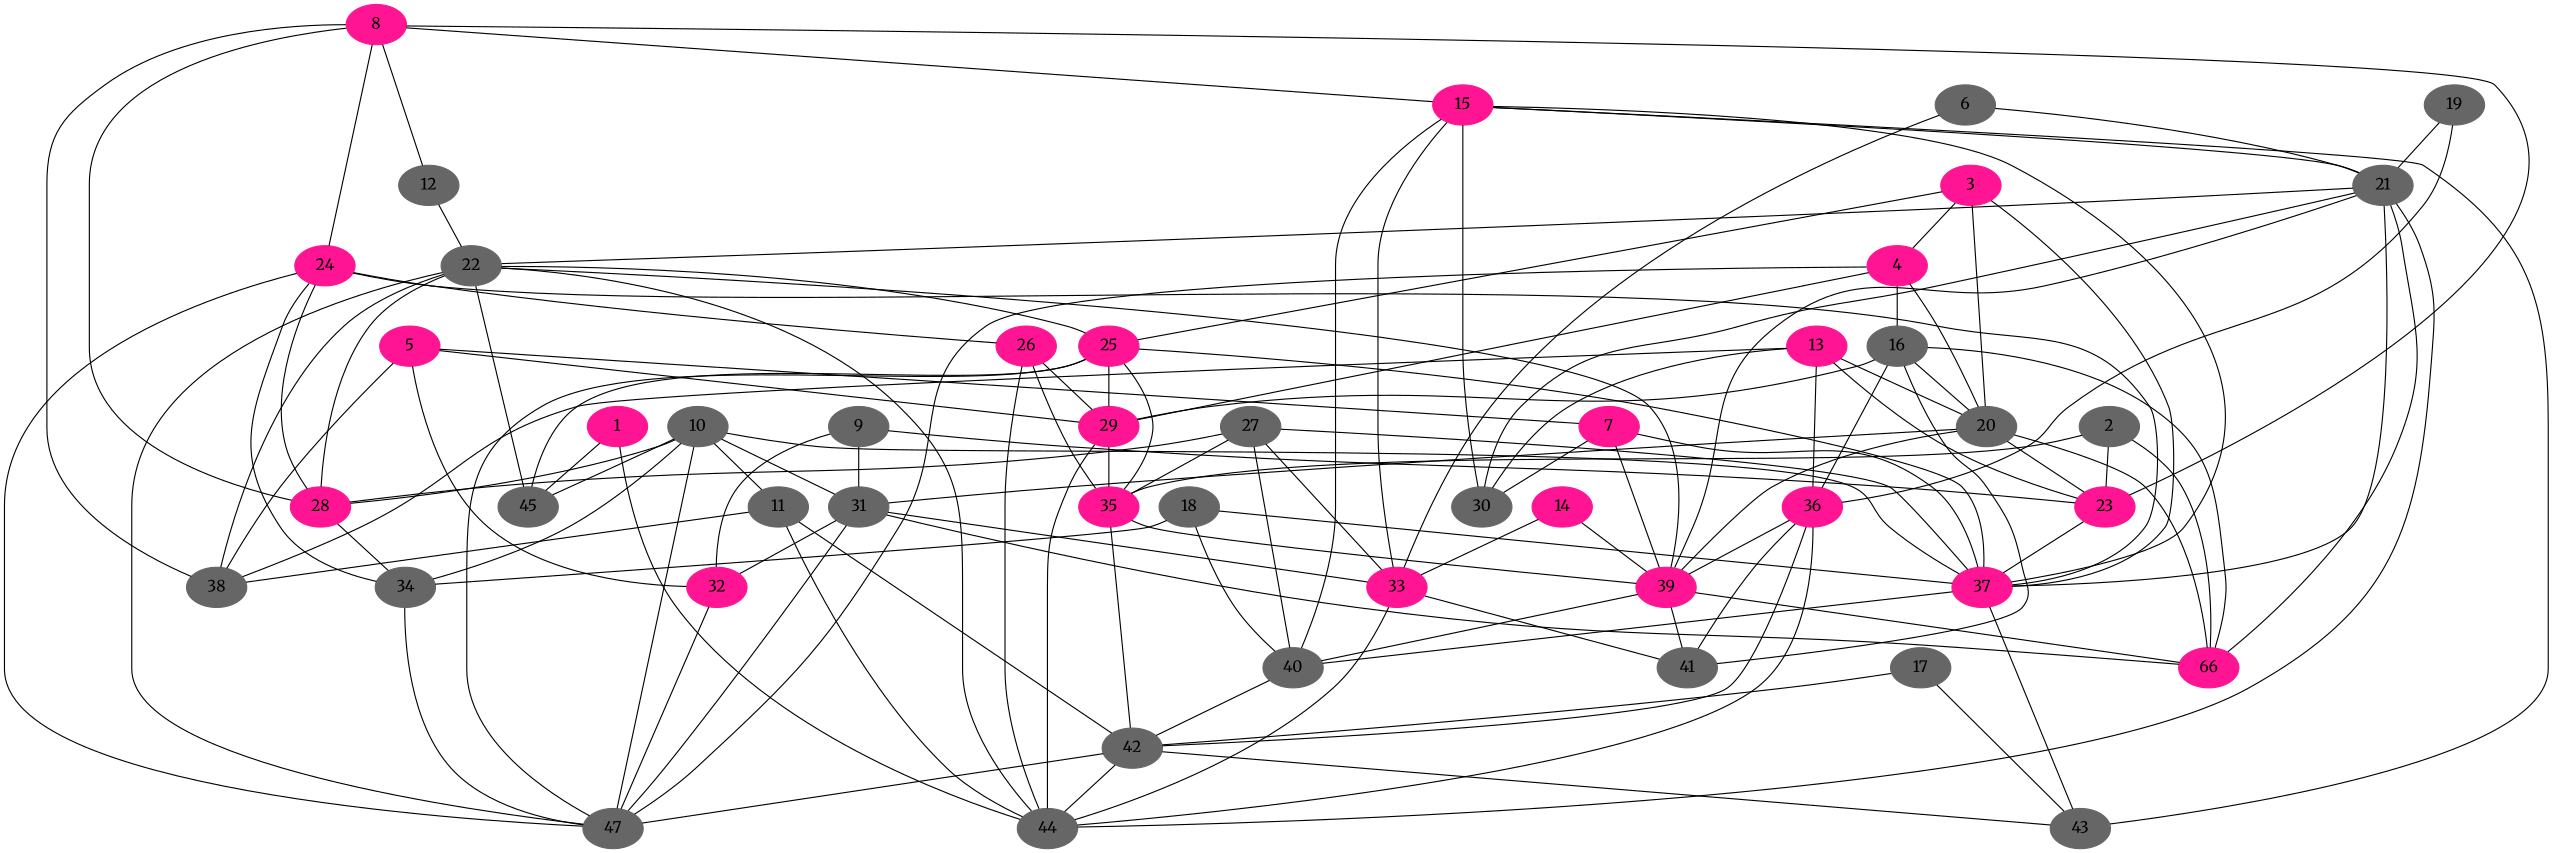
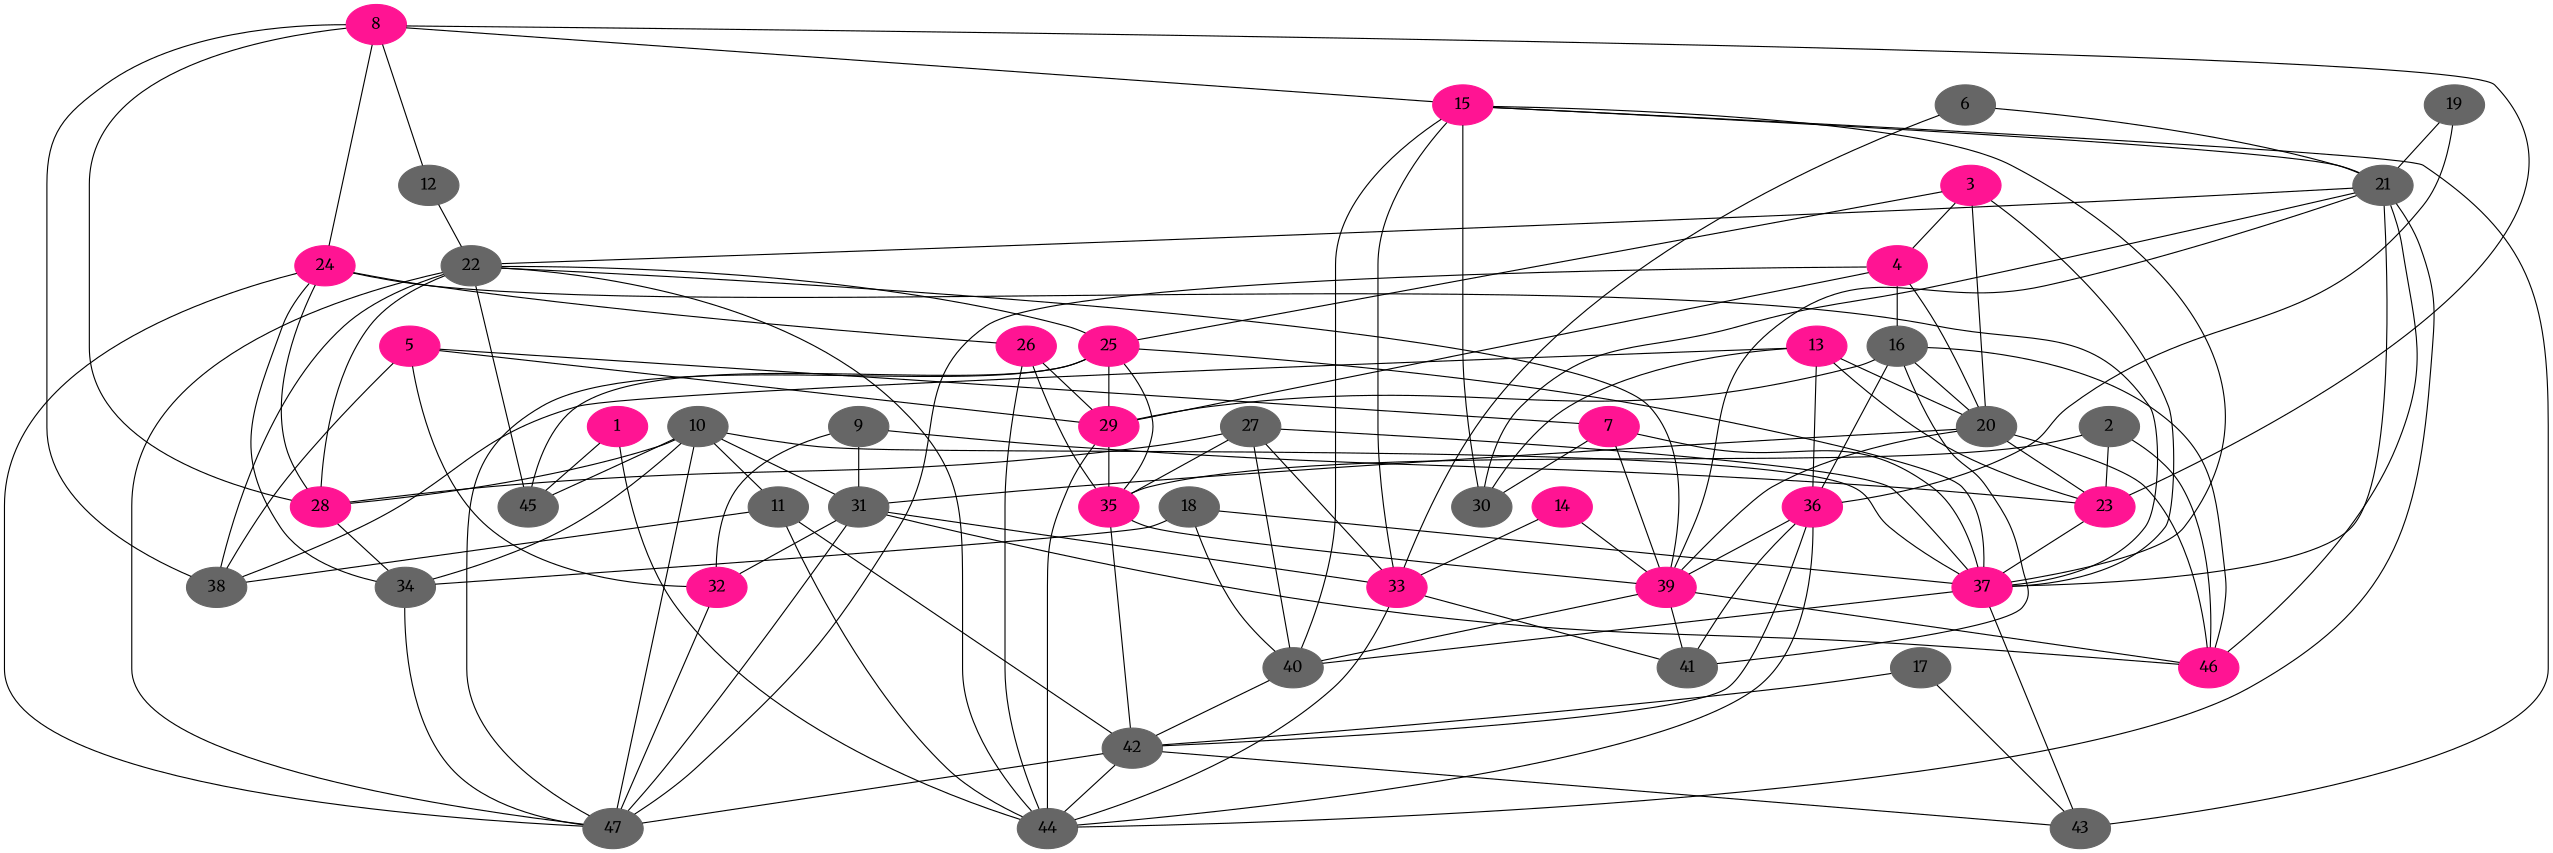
node "66": label "66" -> "46"
